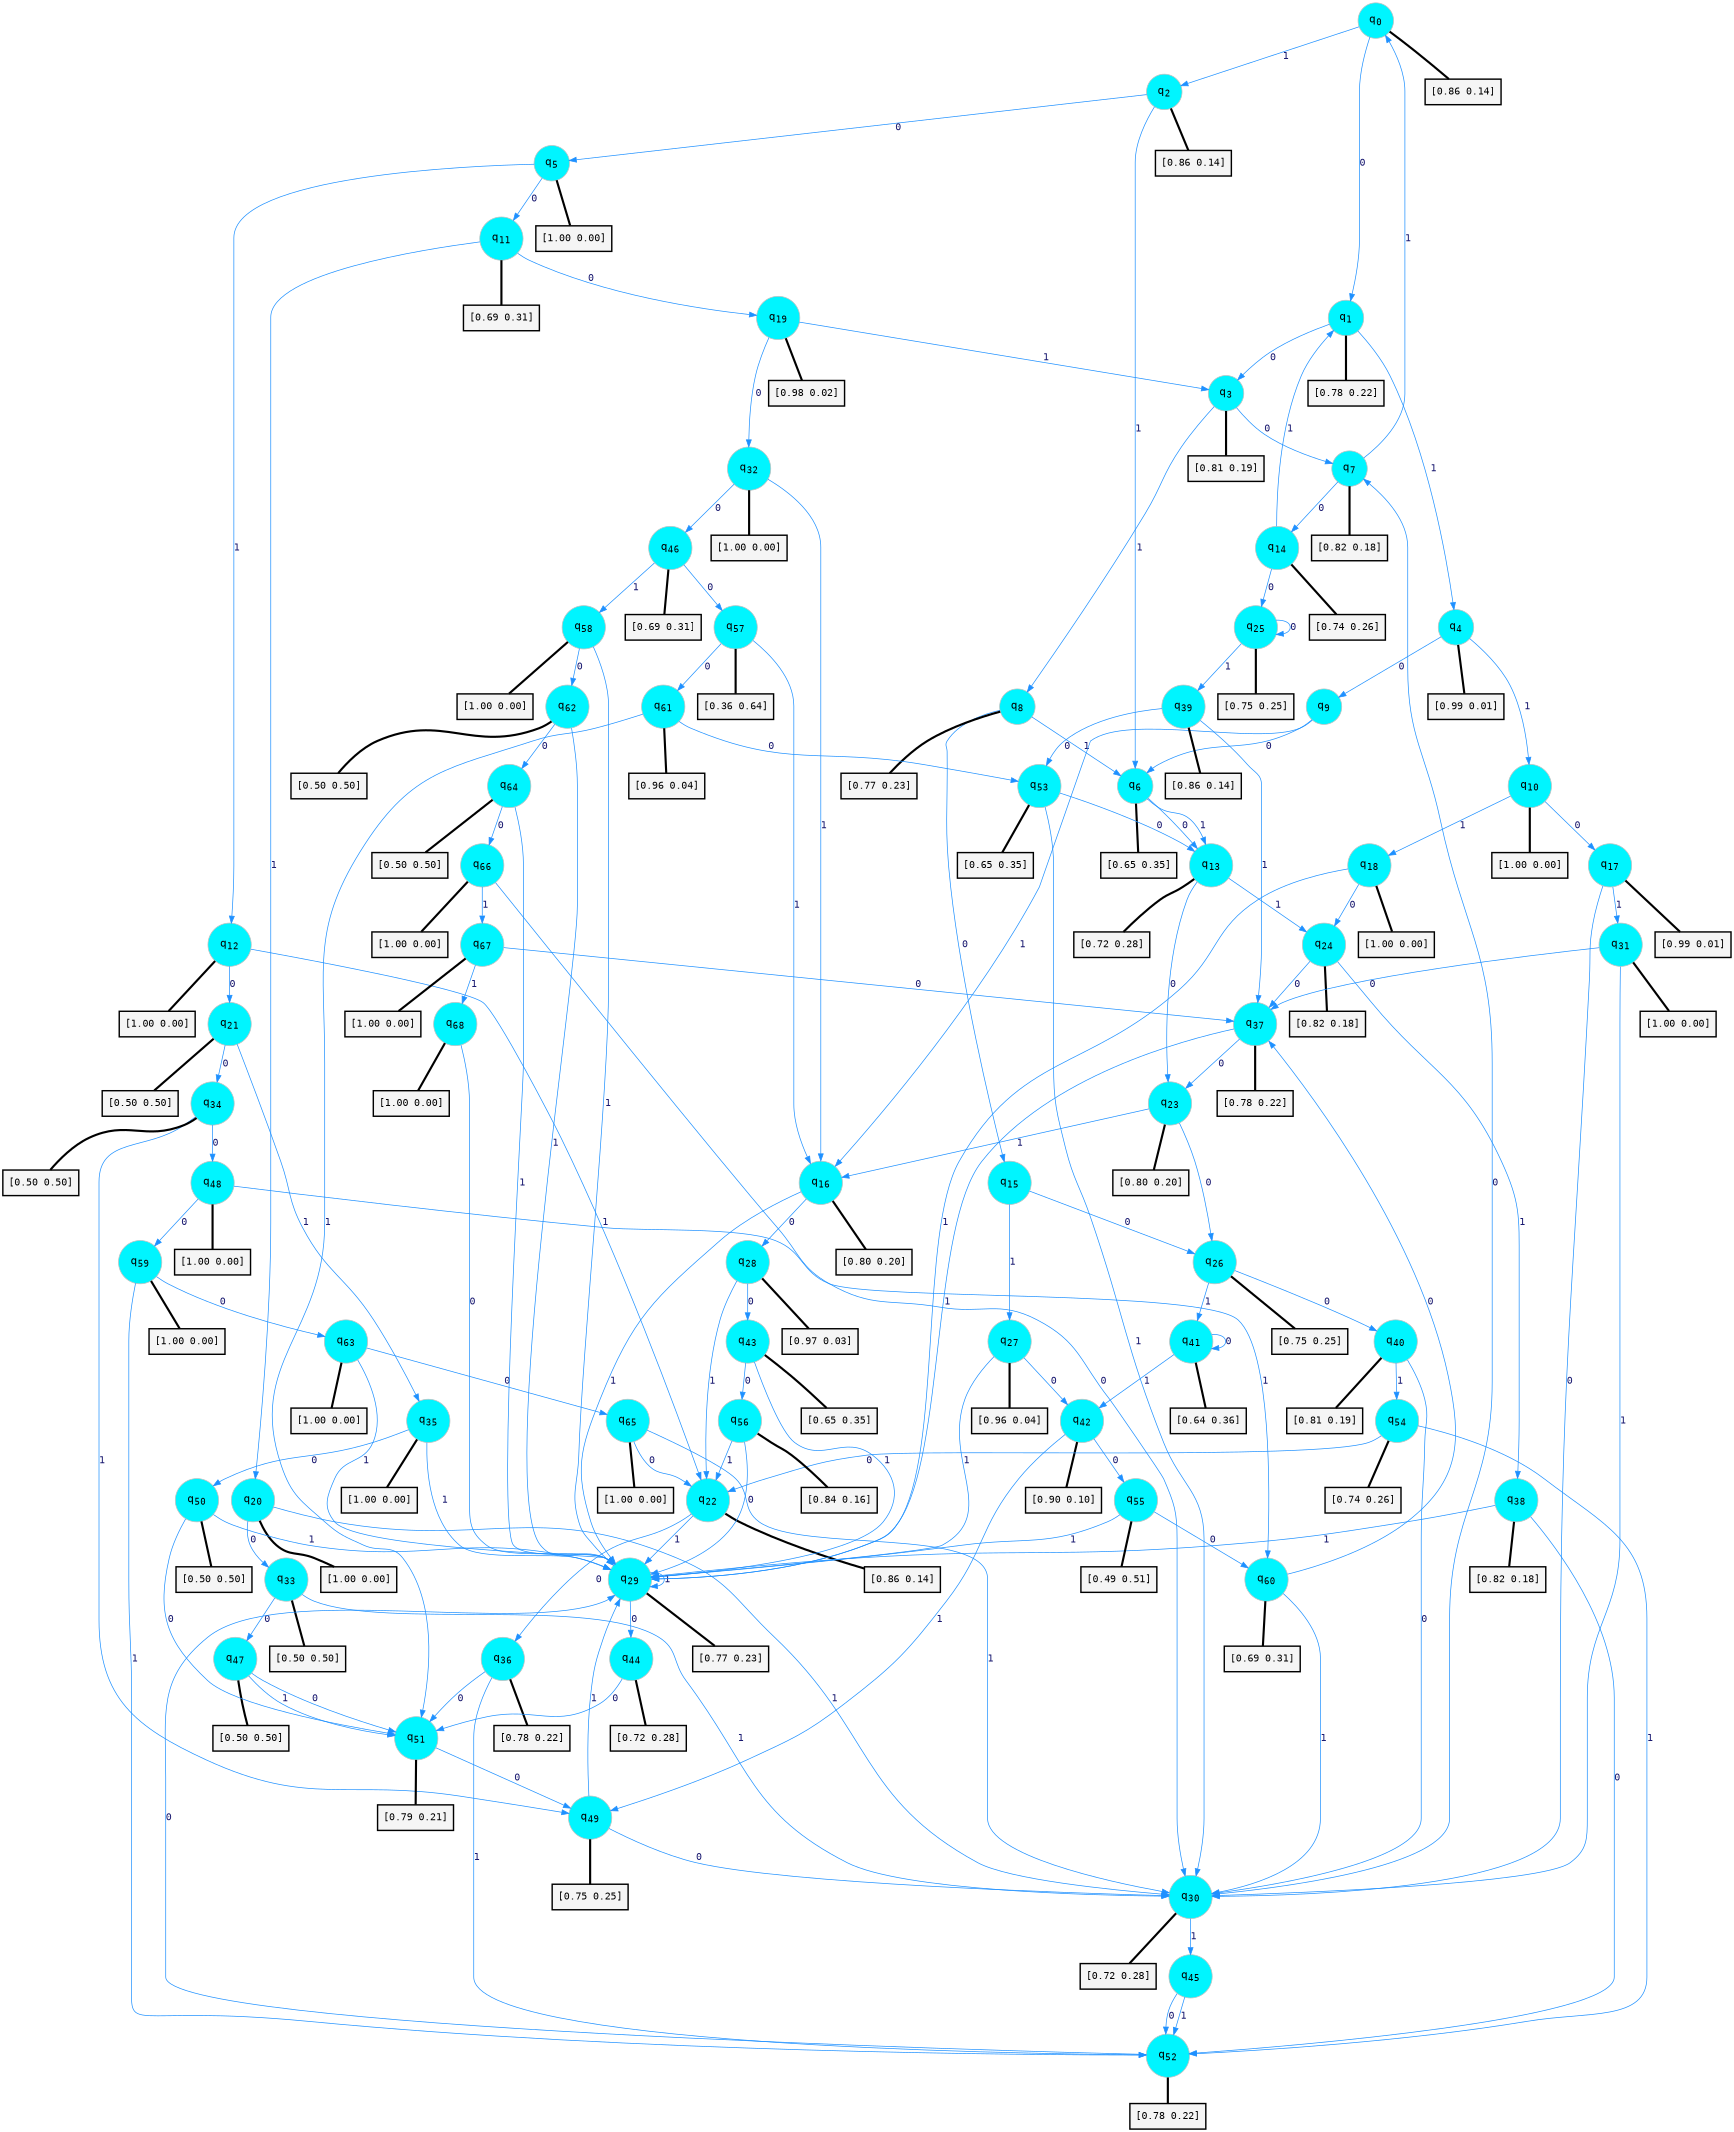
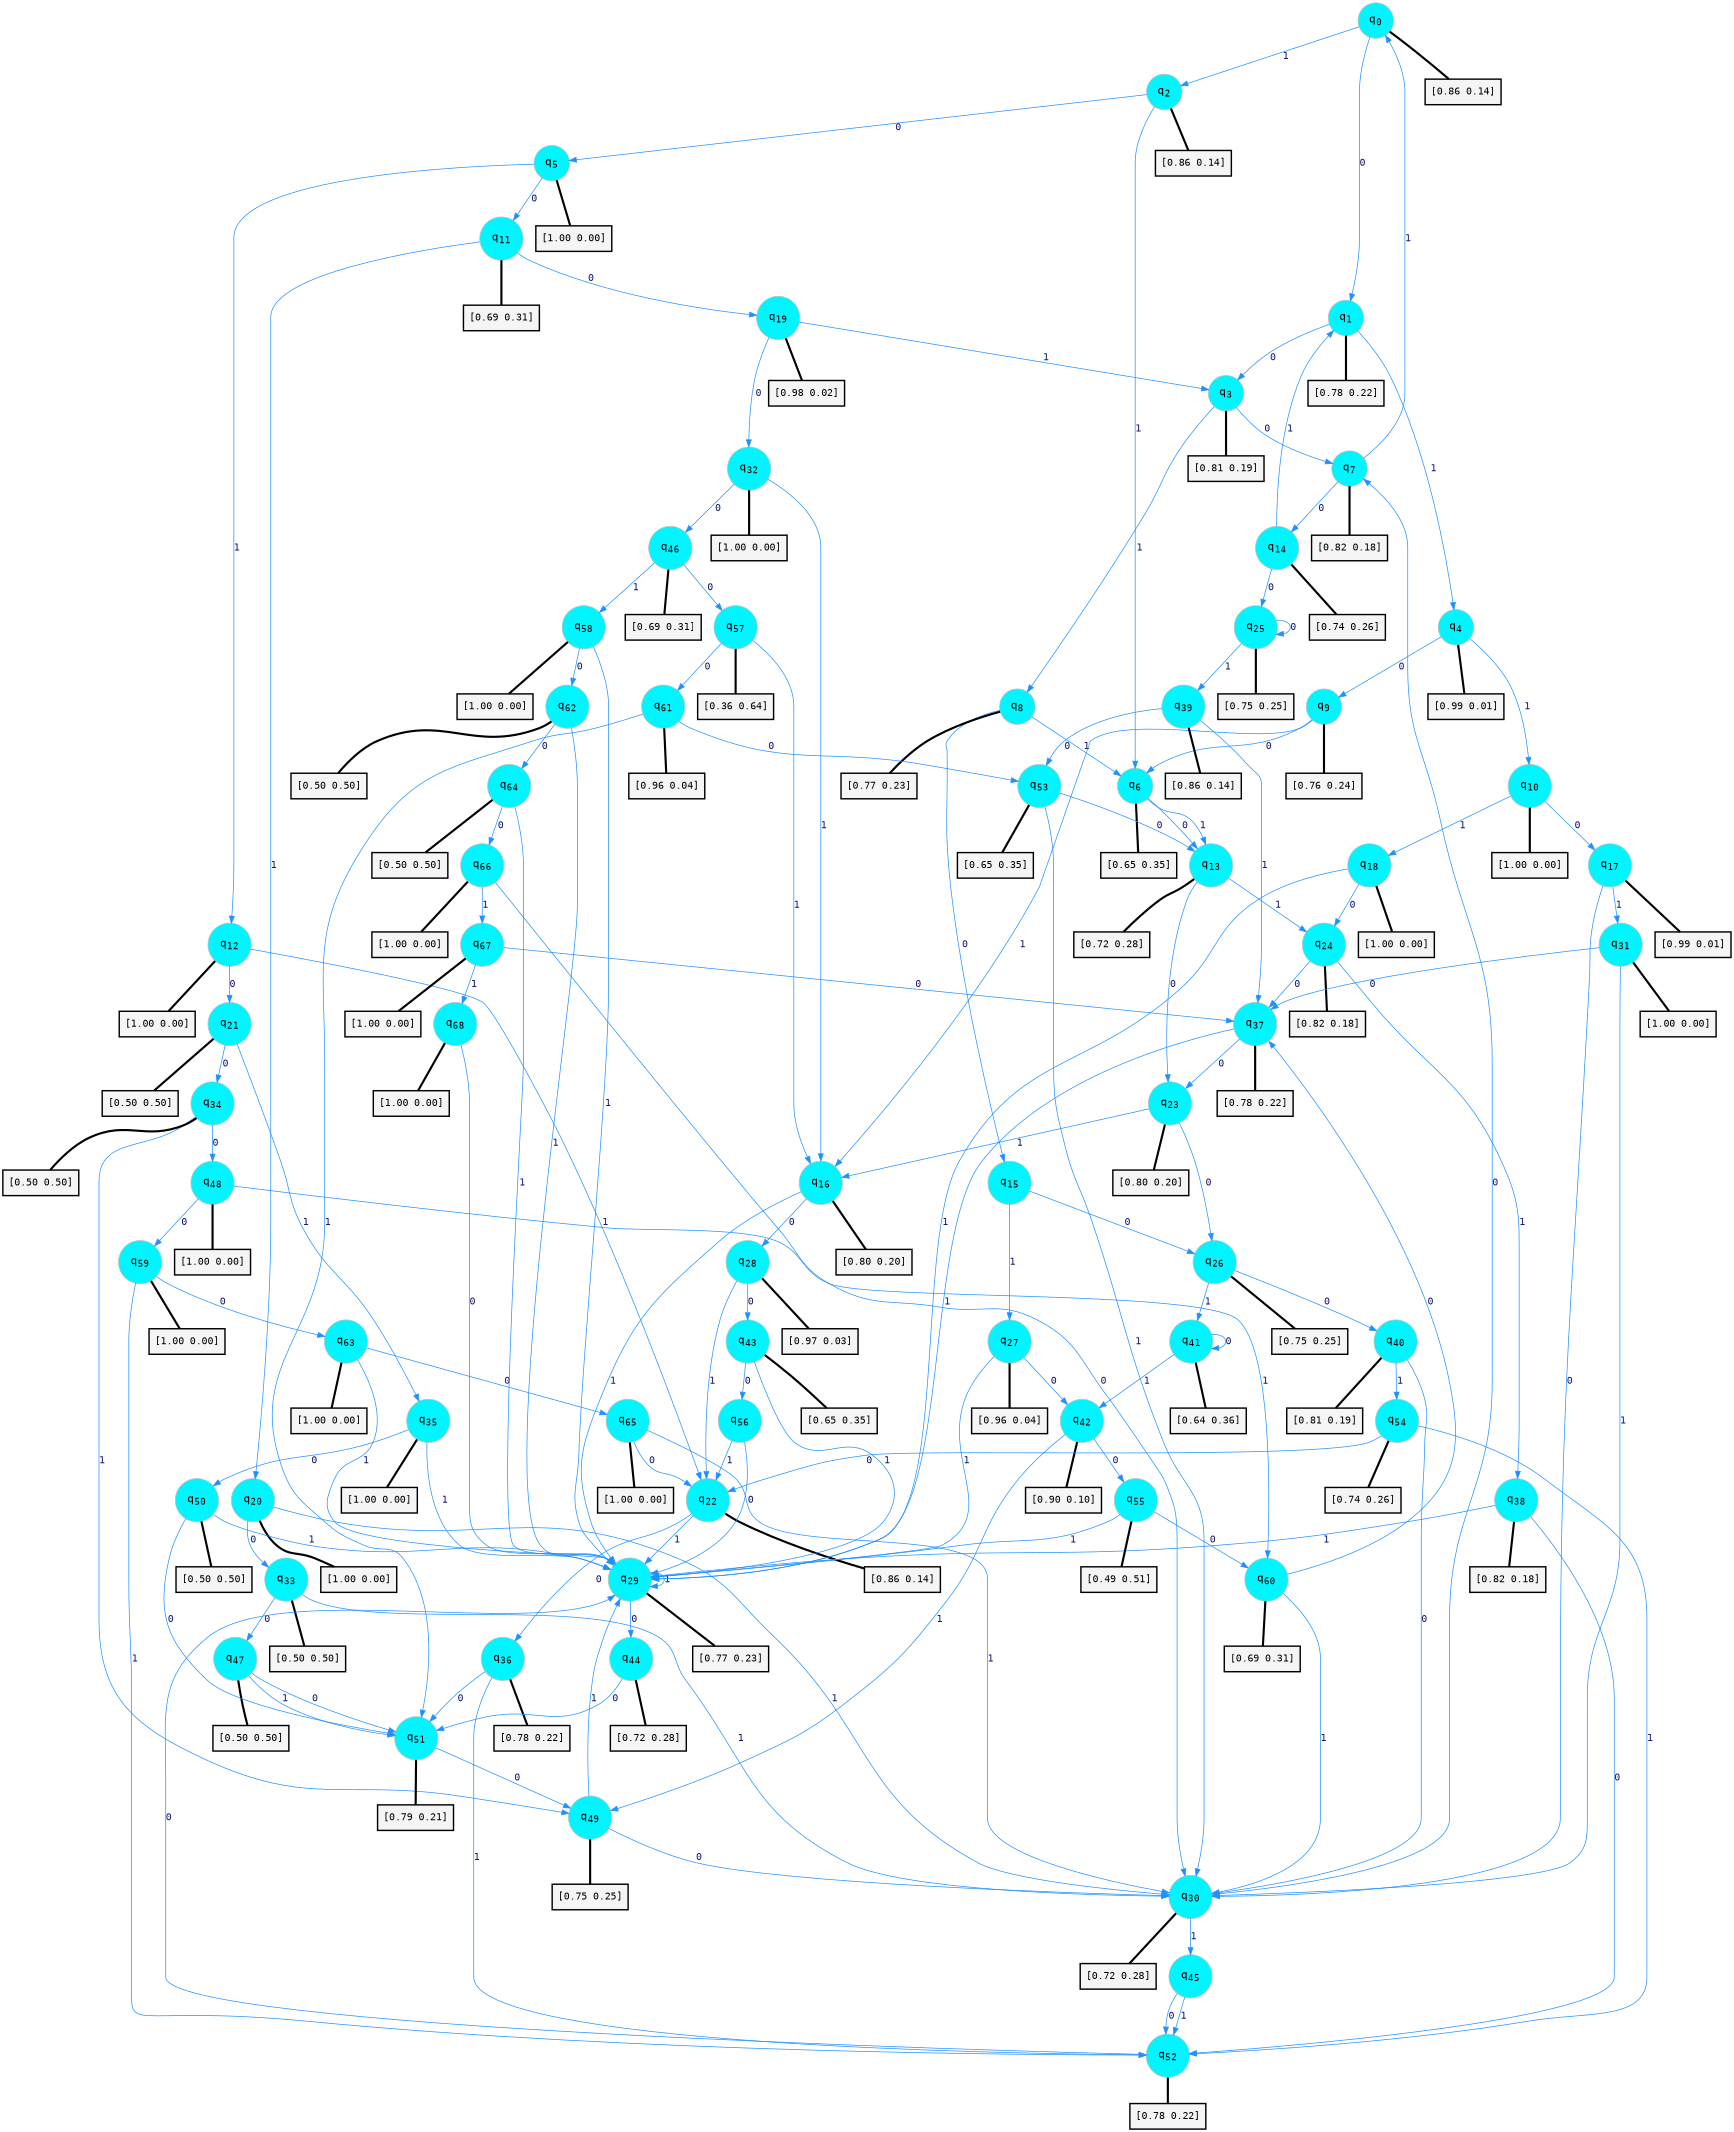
node "[0.76 0.24]": added
node "[0.84 0.16]": removed
